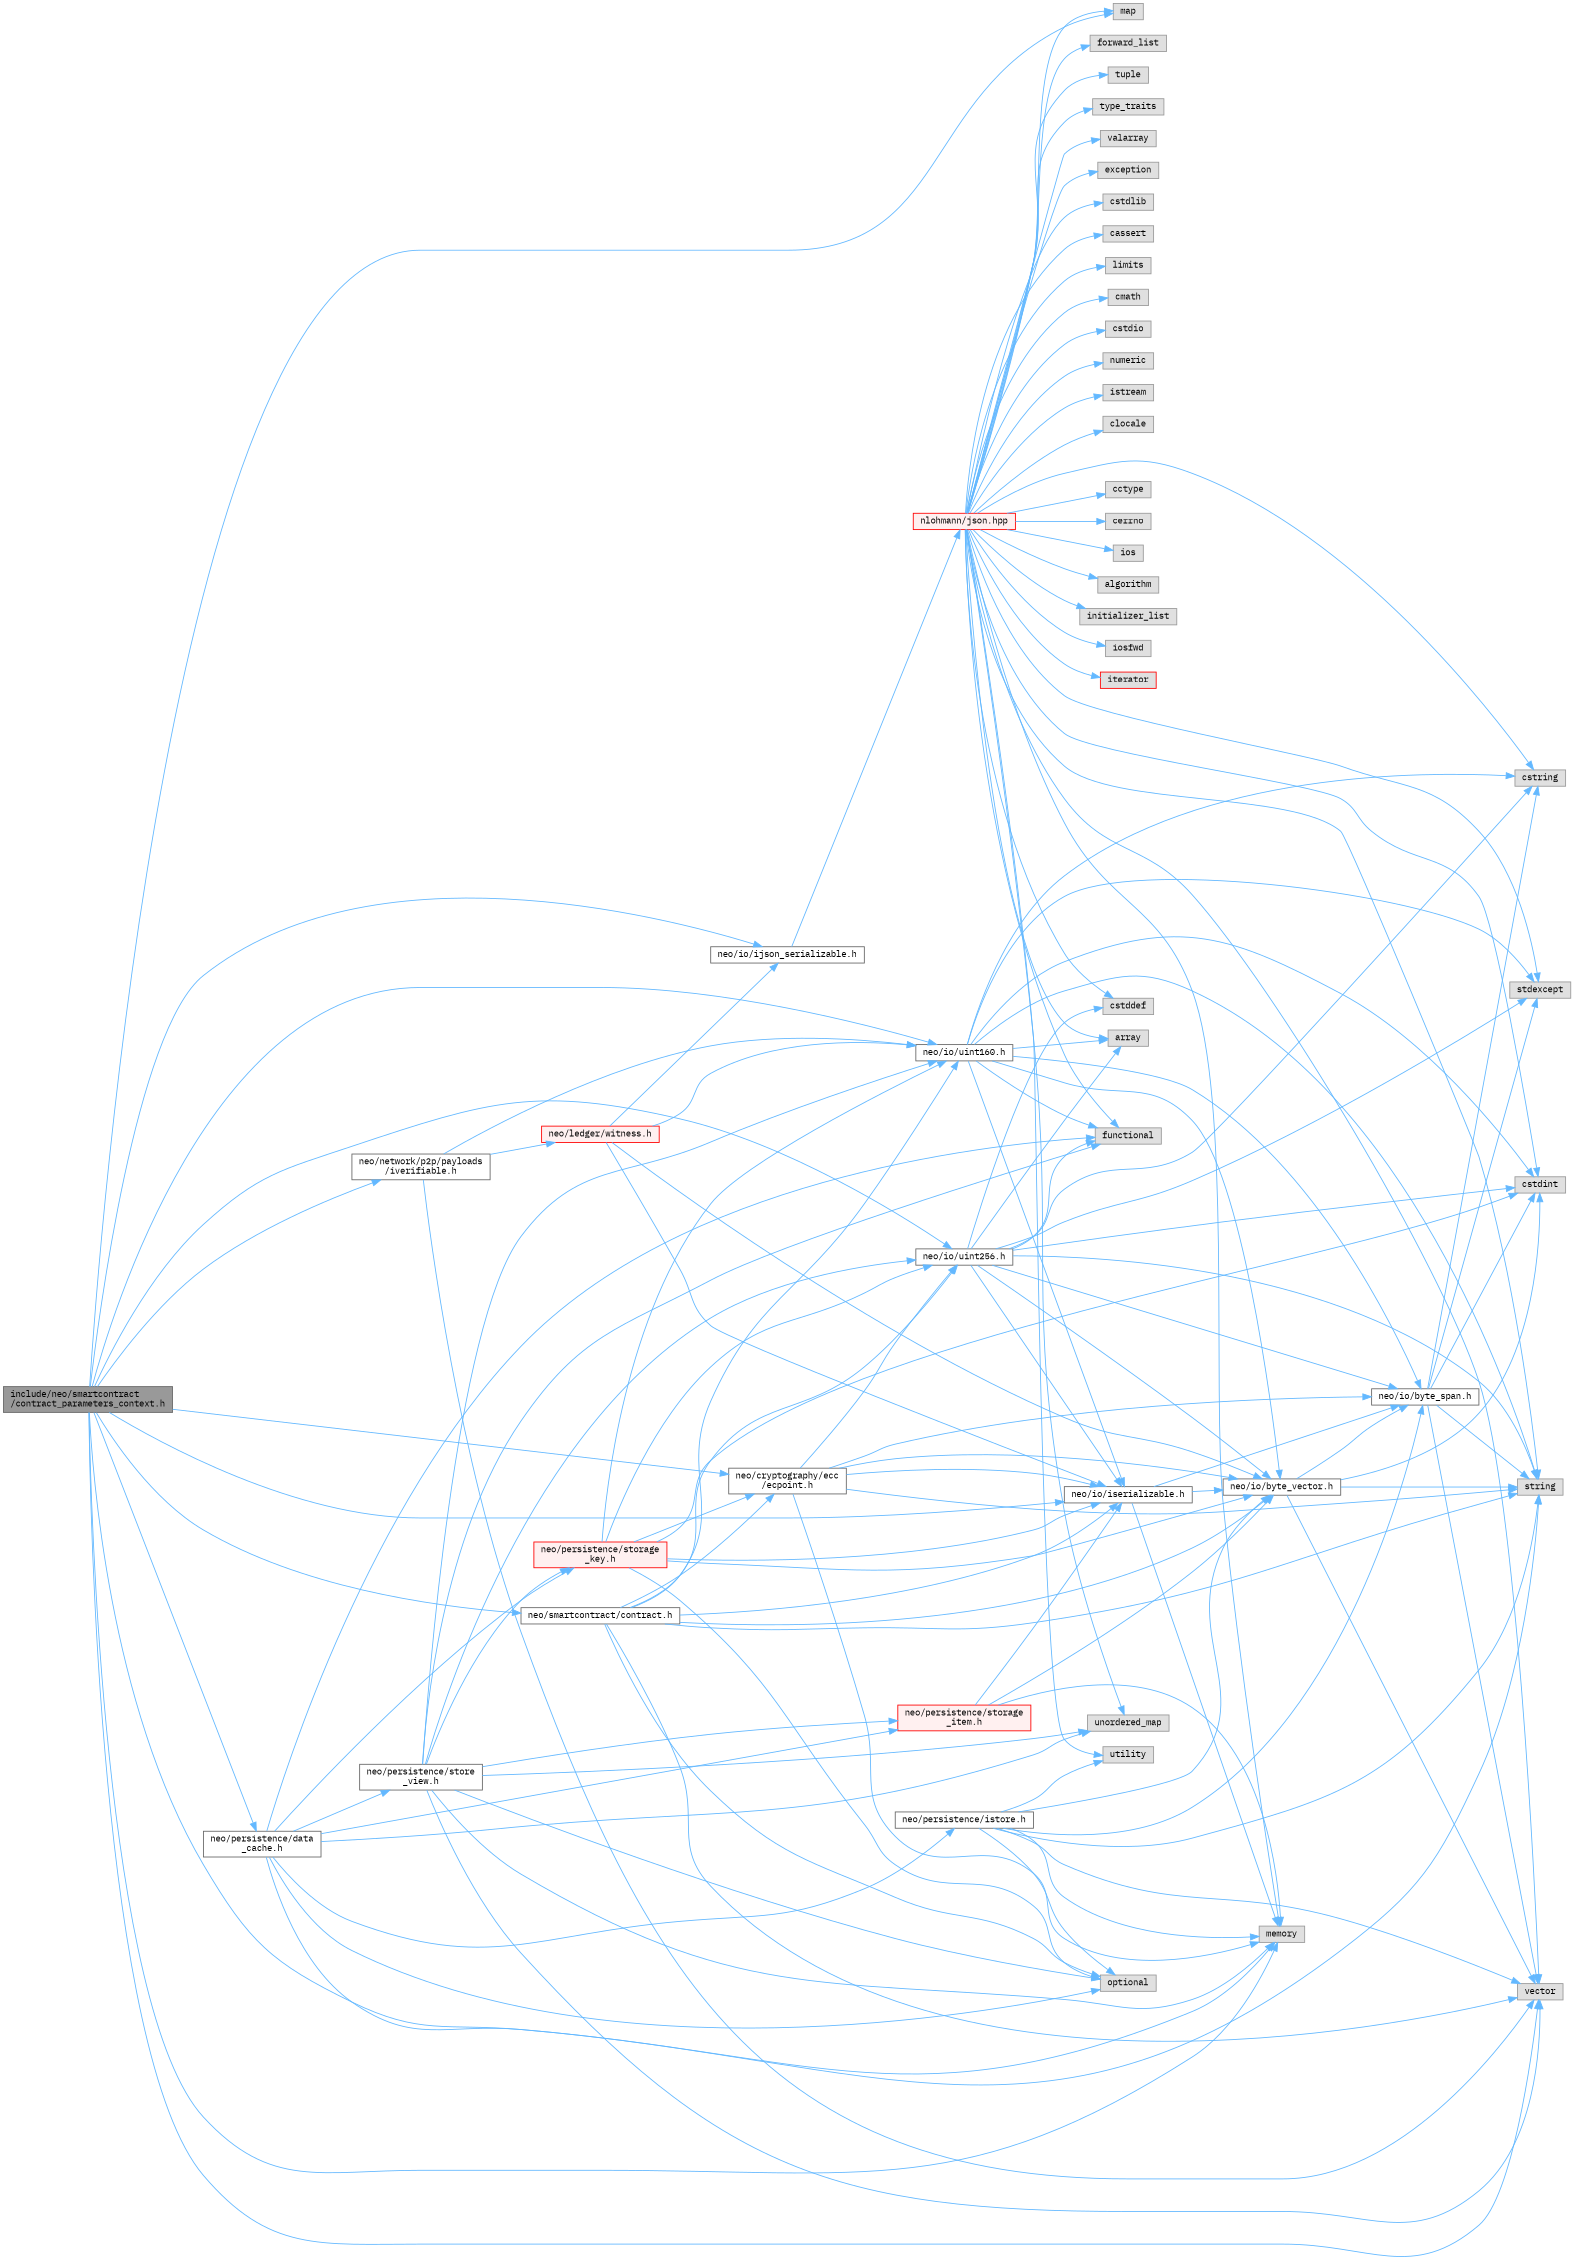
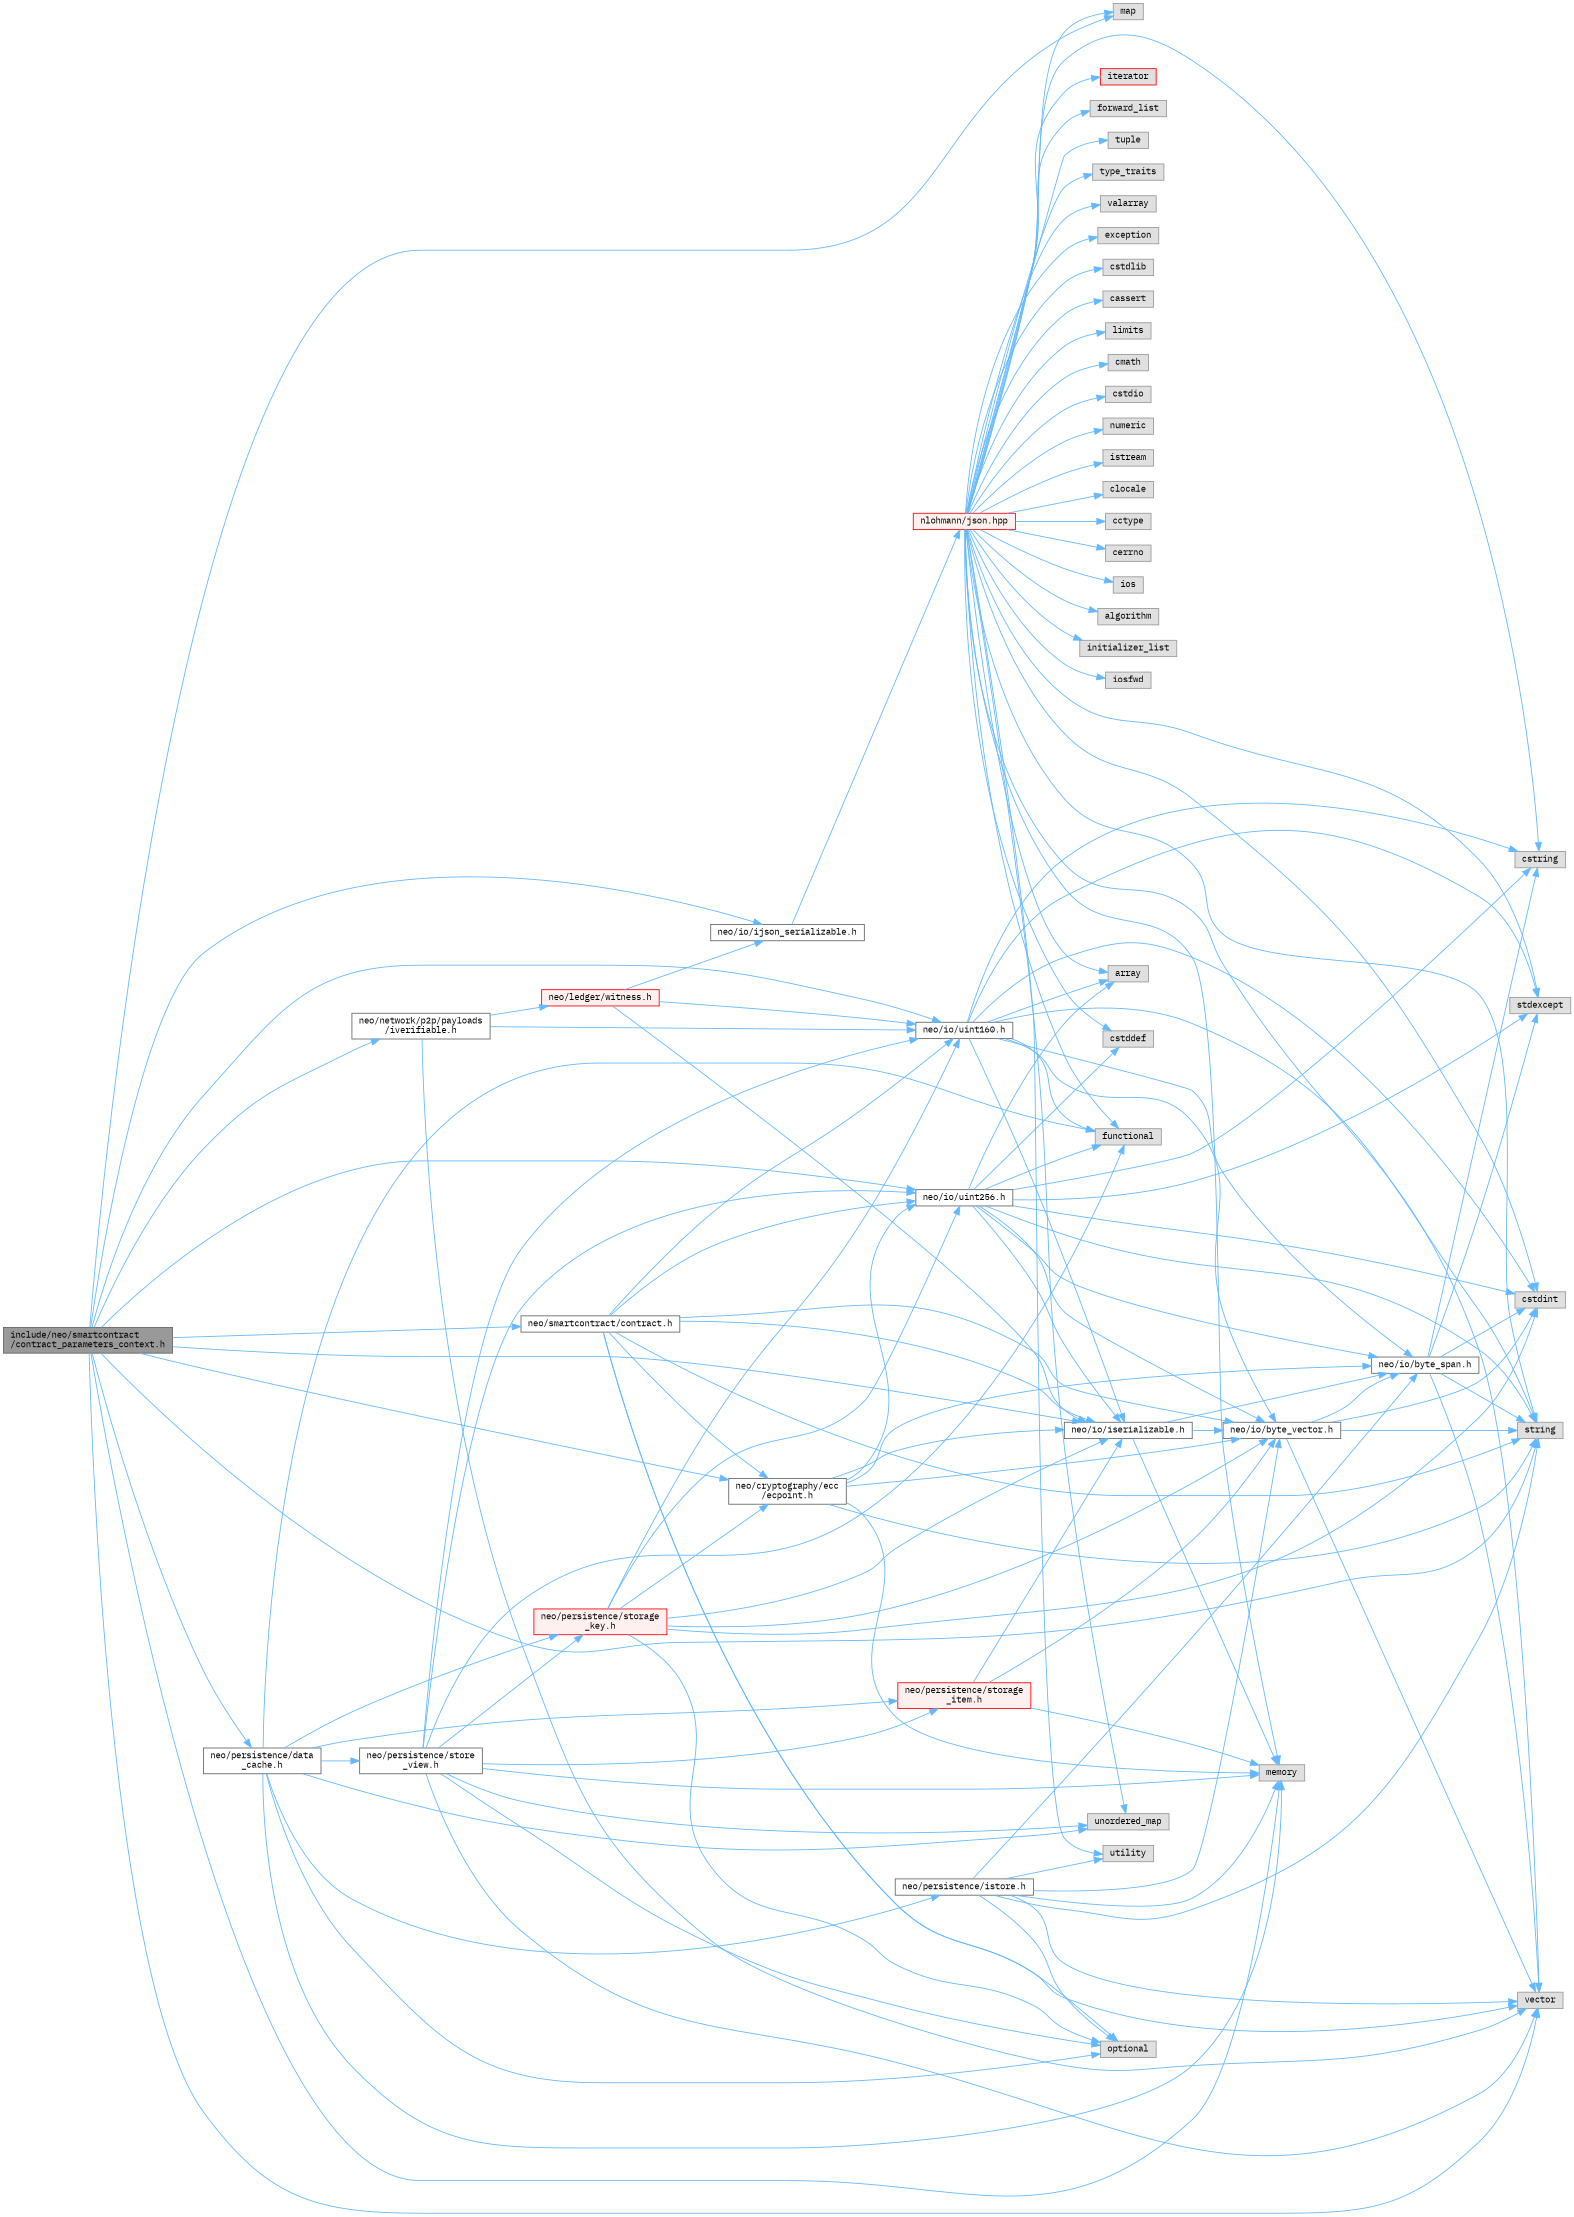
edge "neo/ledger/witness.h" -> "neo/io/byte_vector.h": removed
